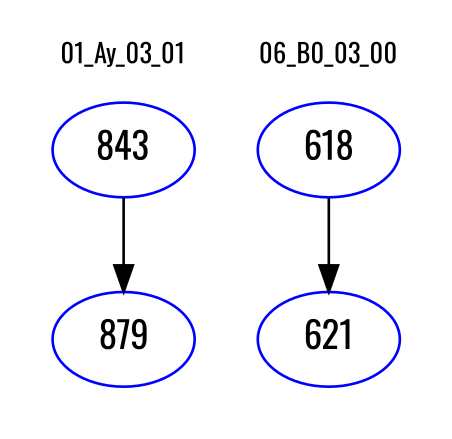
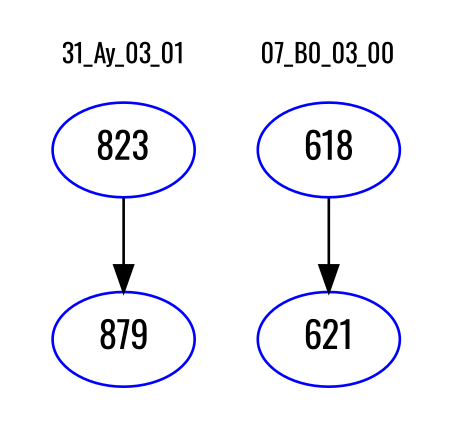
cluster "01_Ay_03_01": label "01_Ay_03_01" -> "31_Ay_03_01"
cluster "06_B0_03_00": label "06_B0_03_00" -> "07_B0_03_00"
node "843": label "843" -> "823"
